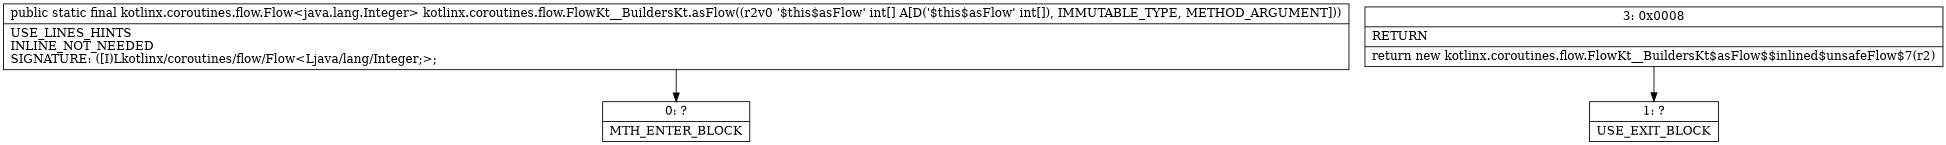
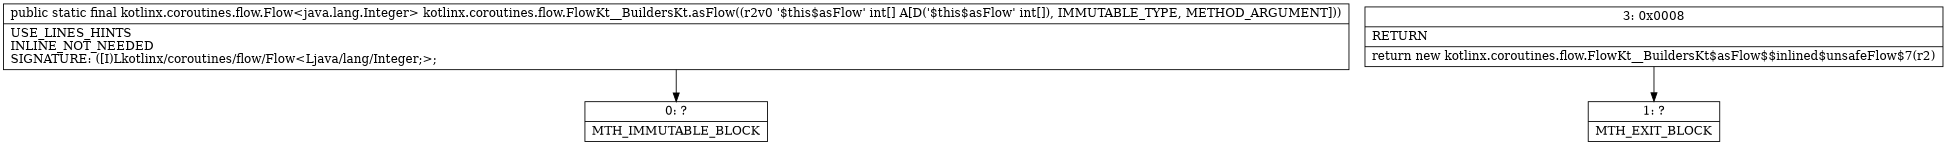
node "0: ?": text "MTH_ENTER_BLOCK" -> "MTH_IMMUTABLE_BLOCK"
node "1: ?": text "USE_EXIT_BLOCK" -> "MTH_EXIT_BLOCK"
